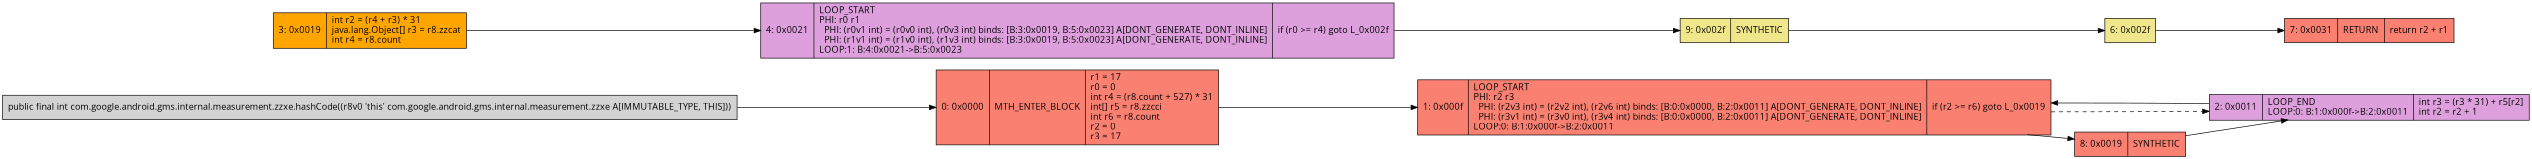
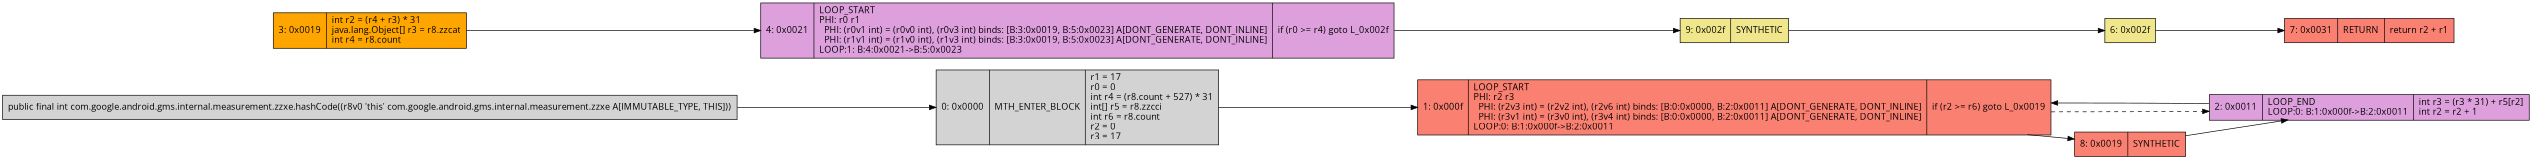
node "0: 0x0000": fillcolor salmon -> lightgrey
